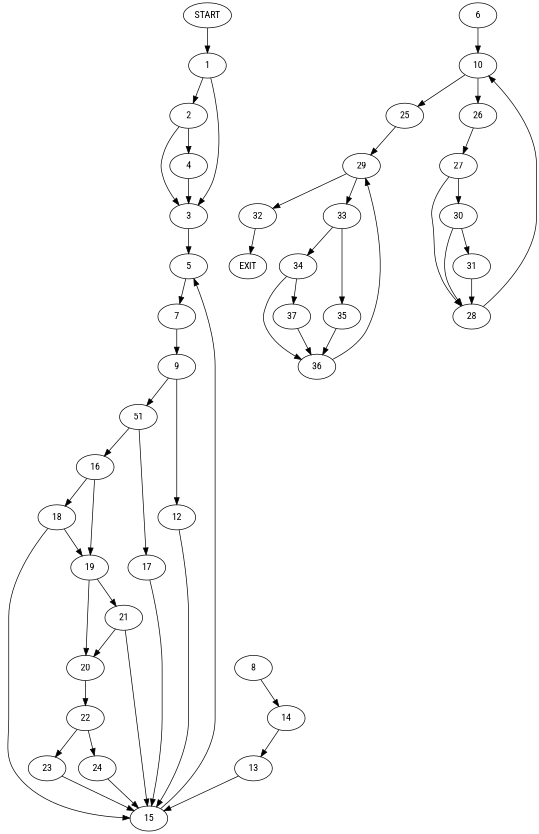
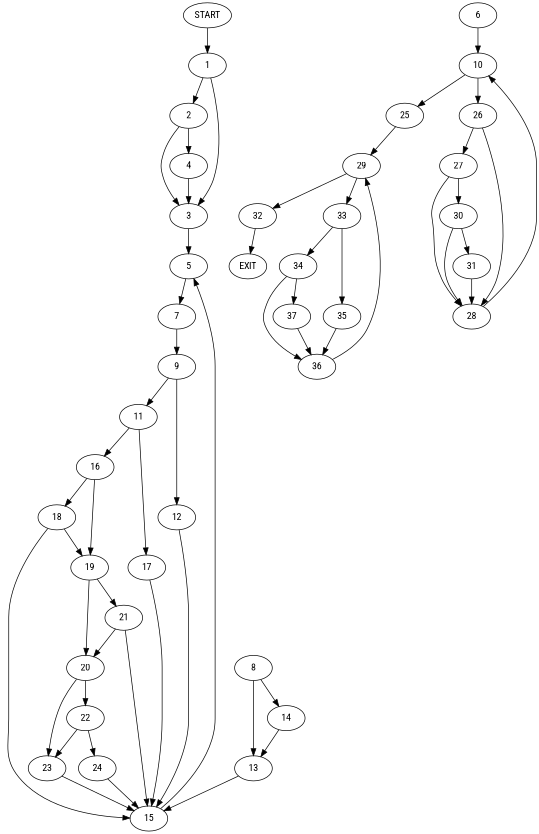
edge "26" -> "28": added
node "51": label "51" -> "11"
edge "20" -> "23": added
edge "8" -> "13": added
